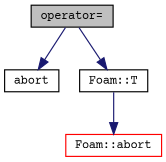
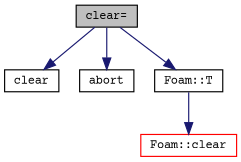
node "operator=": label "operator=" -> "clear="
node "clear": added
node "Foam::abort": label "Foam::abort" -> "Foam::clear"
